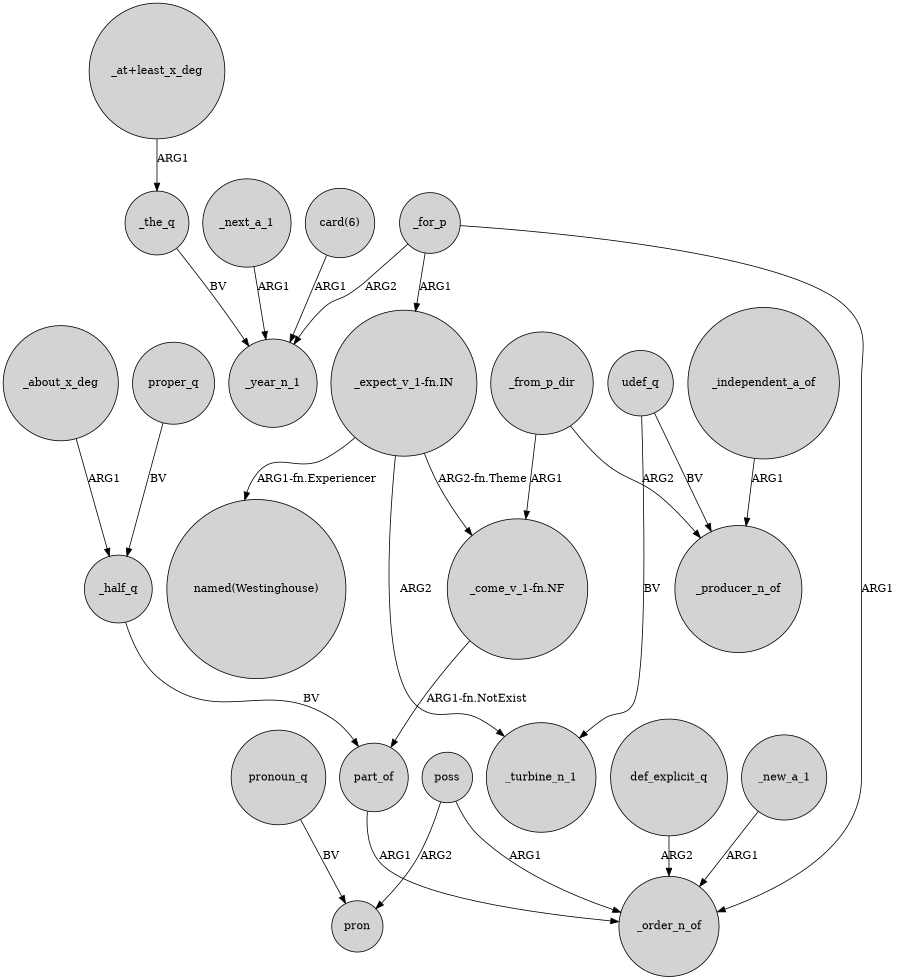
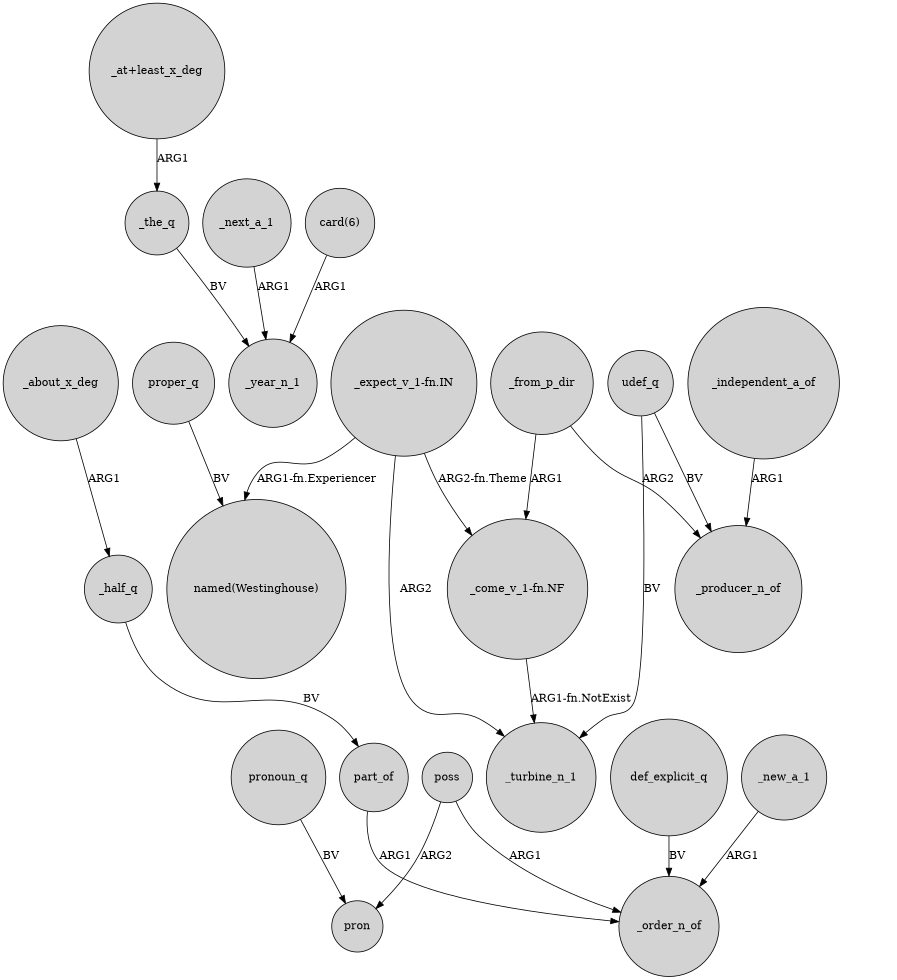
node "_for_p": removed
edge "proper_q" -> "_half_q": now "proper_q" -> "named(Westinghouse)"
edge "_come_v_1-fn.NF" -> "part_of": now "_come_v_1-fn.NF" -> "_turbine_n_1"
edge "def_explicit_q" -> "_order_n_of": label "ARG2" -> "BV"
